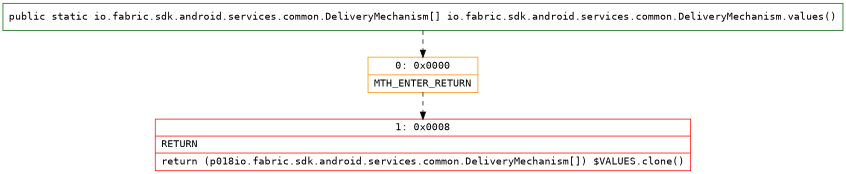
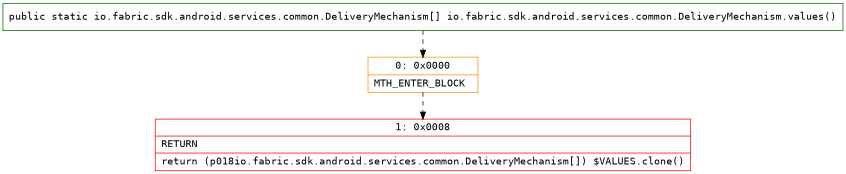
node "0: 0x0000": text "MTH_ENTER_RETURN" -> "MTH_ENTER_BLOCK"
